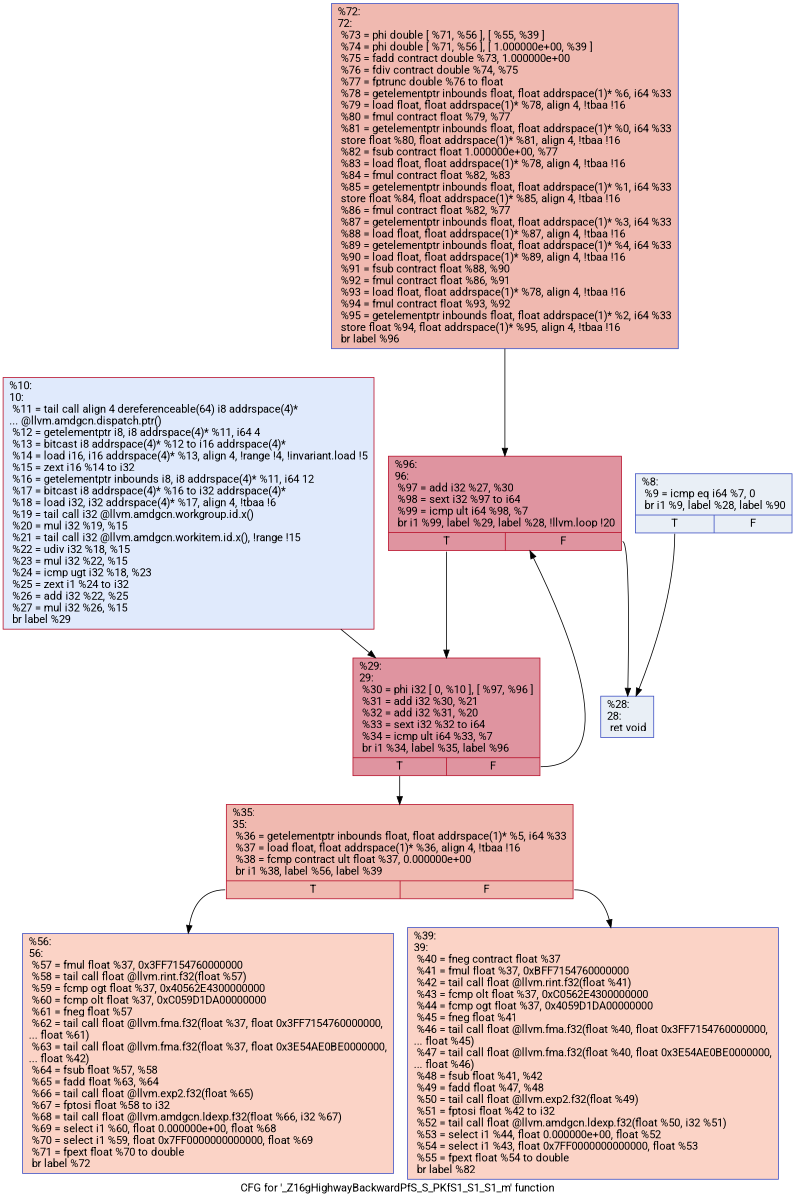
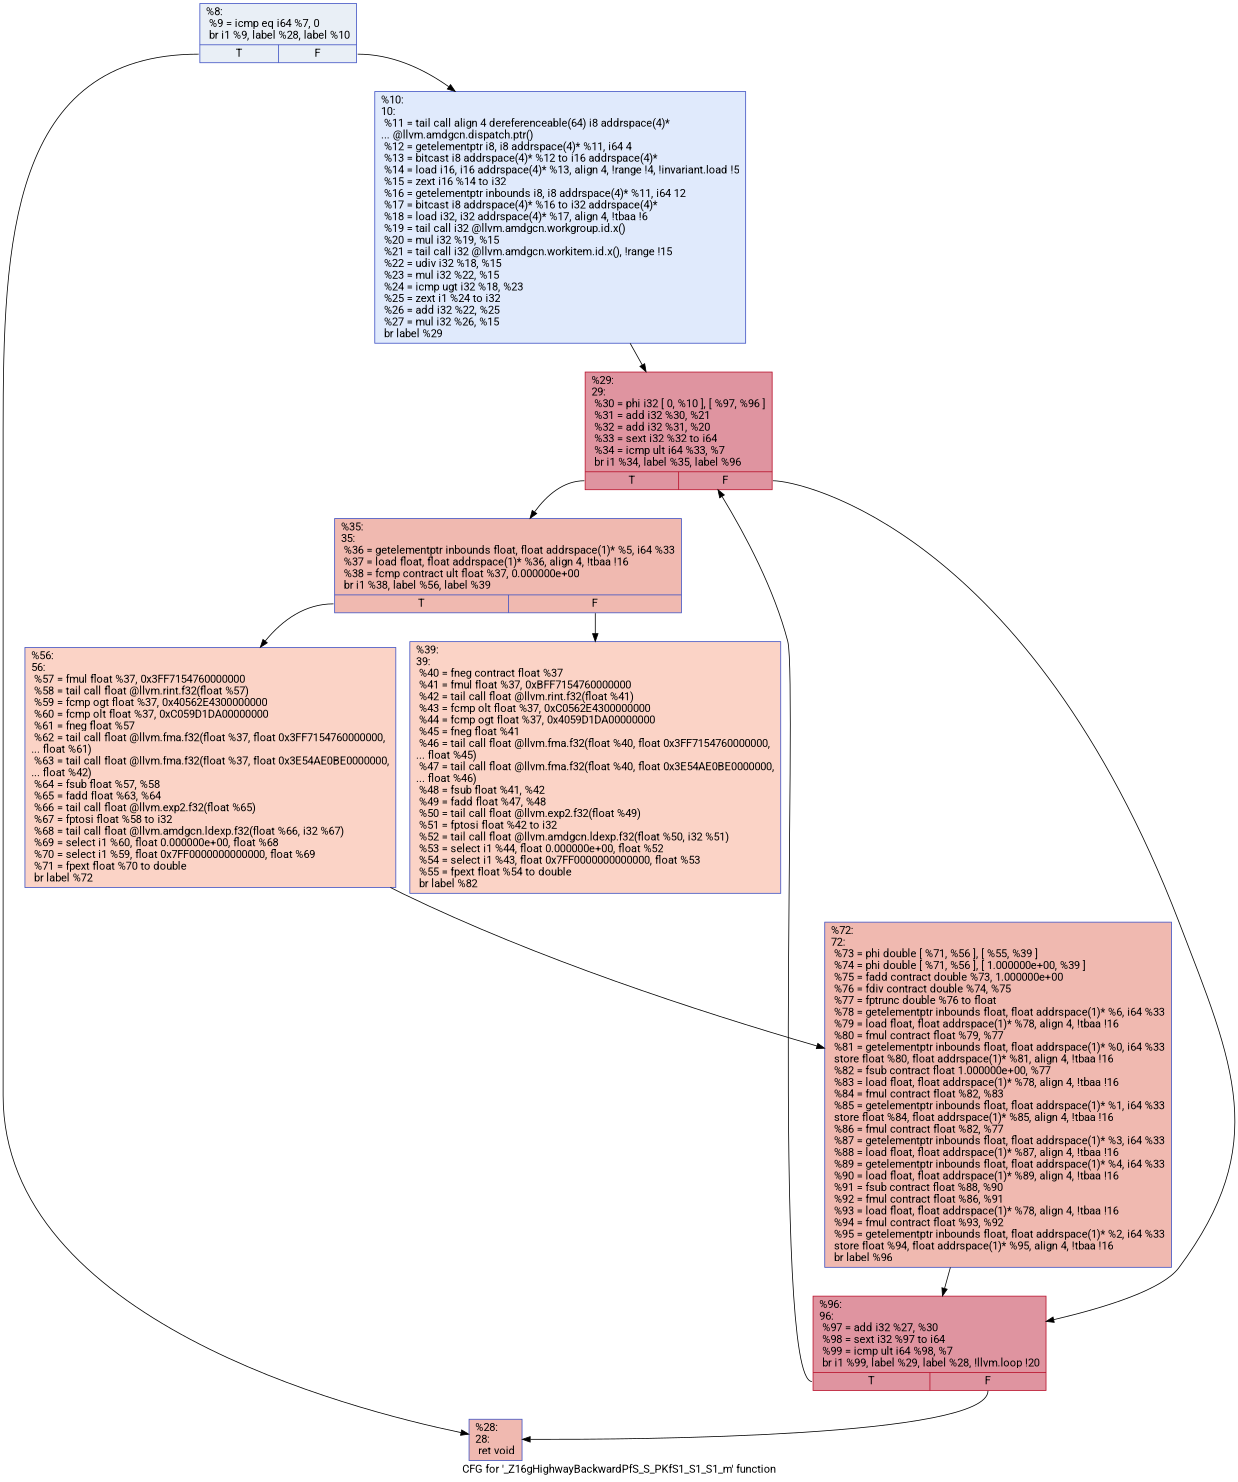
edge "%8:" -> "%10:": added
node "%10:": color #b70d28ff -> #3d50c3ff
node "%8:": text "br i1 %9, label %28, label %90" -> "br i1 %9, label %28, label %10"
node "%28:": fillcolor #cedaeb70 -> #de614d70
node "%35:": color #b70d28ff -> #3d50c3ff
edge "%56:" -> "%72:": added
